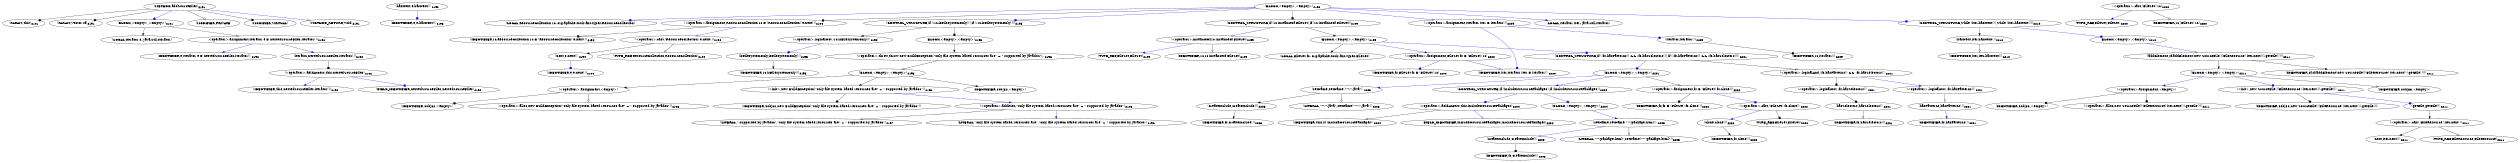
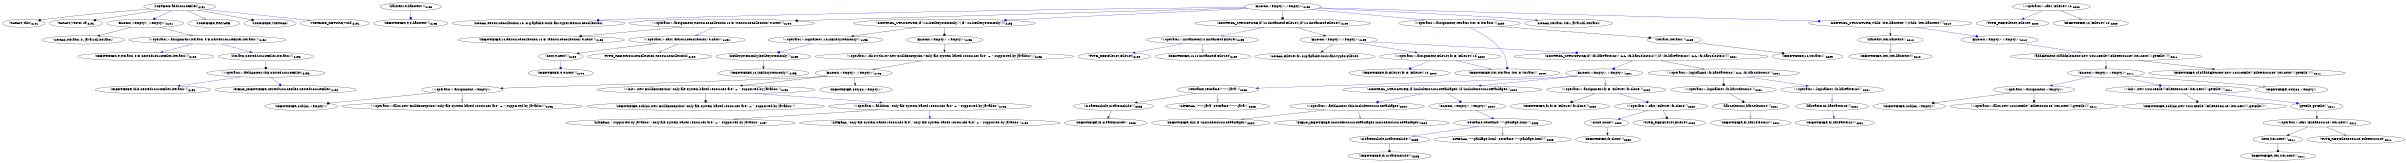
edge "(<operator>.assignment,Iterator iter = iterator())" -> "(iterator,iterator())": color blue -> black
node "(IDENTIFIER,iter,iter.next())": added
